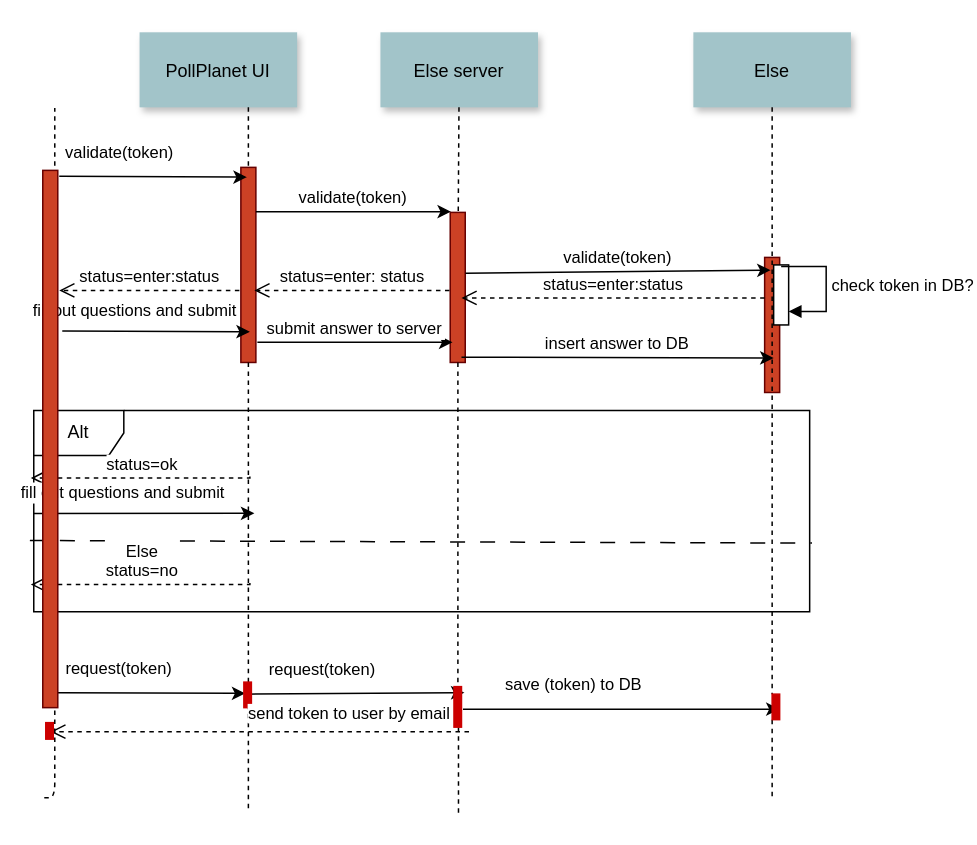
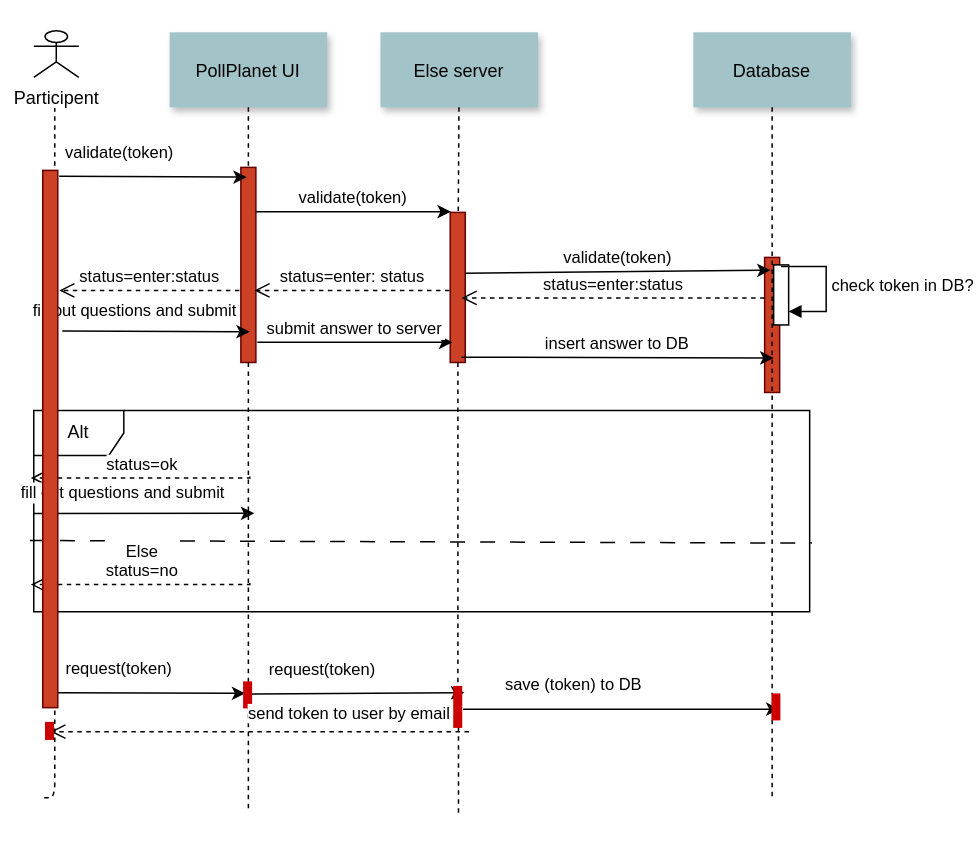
node "Participent": added
node "PollPlanet UI": moved (218, 70) -> (248, 70)
node "Else": label "Else" -> "Database"
